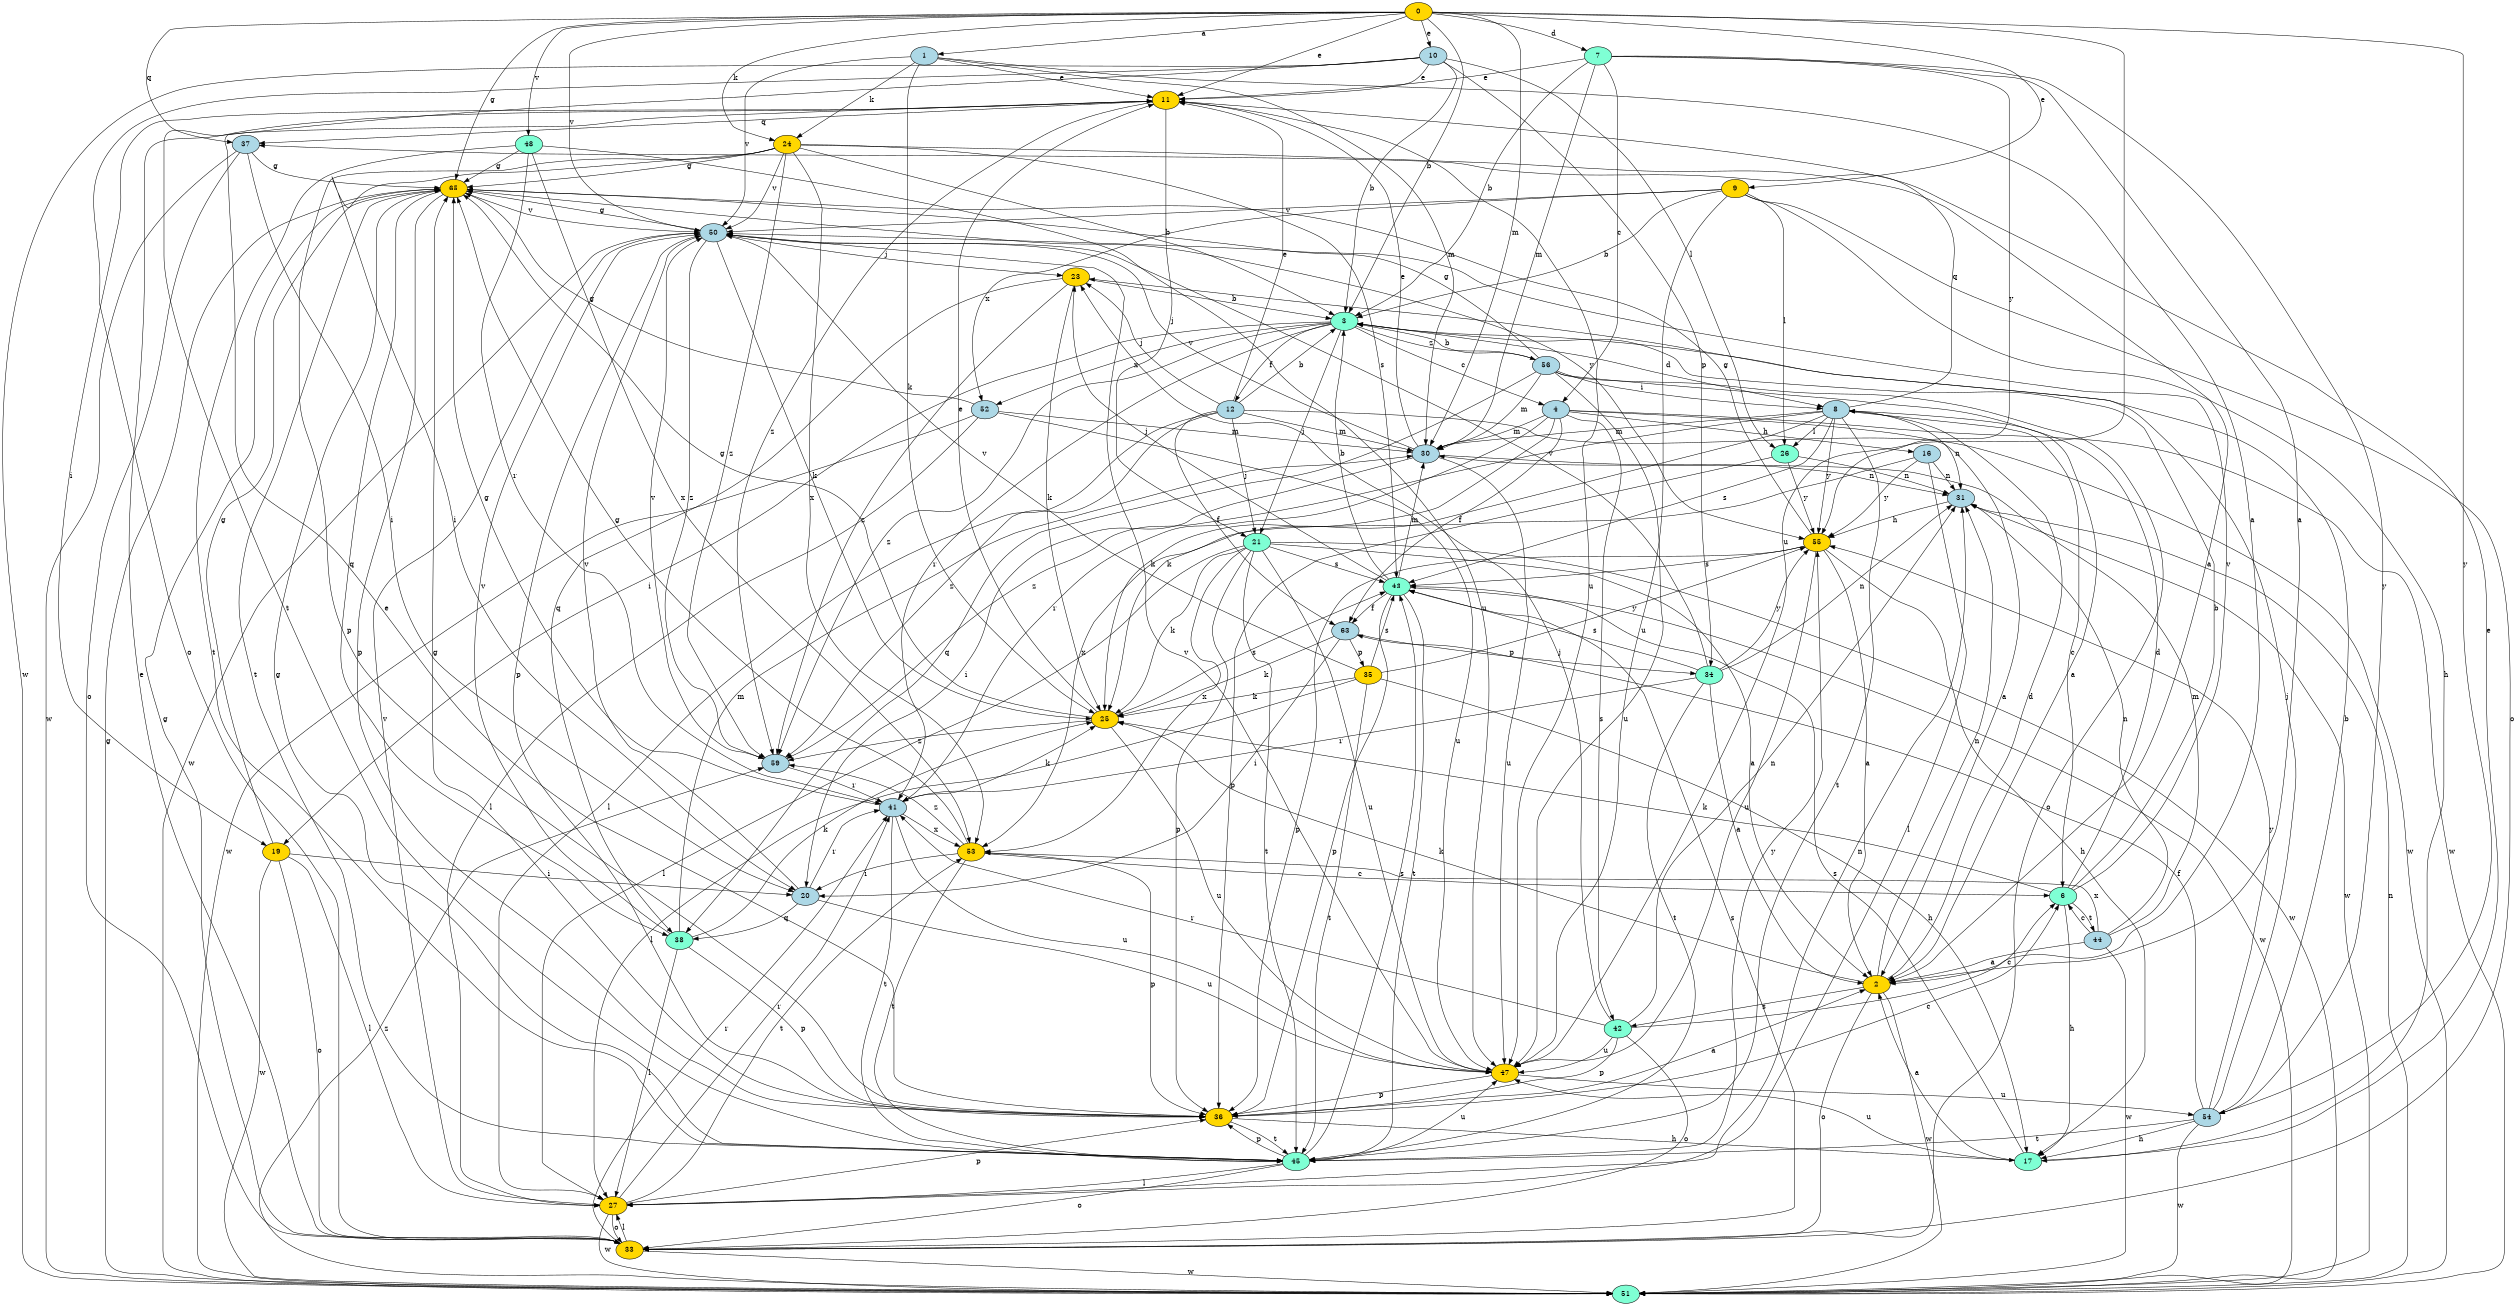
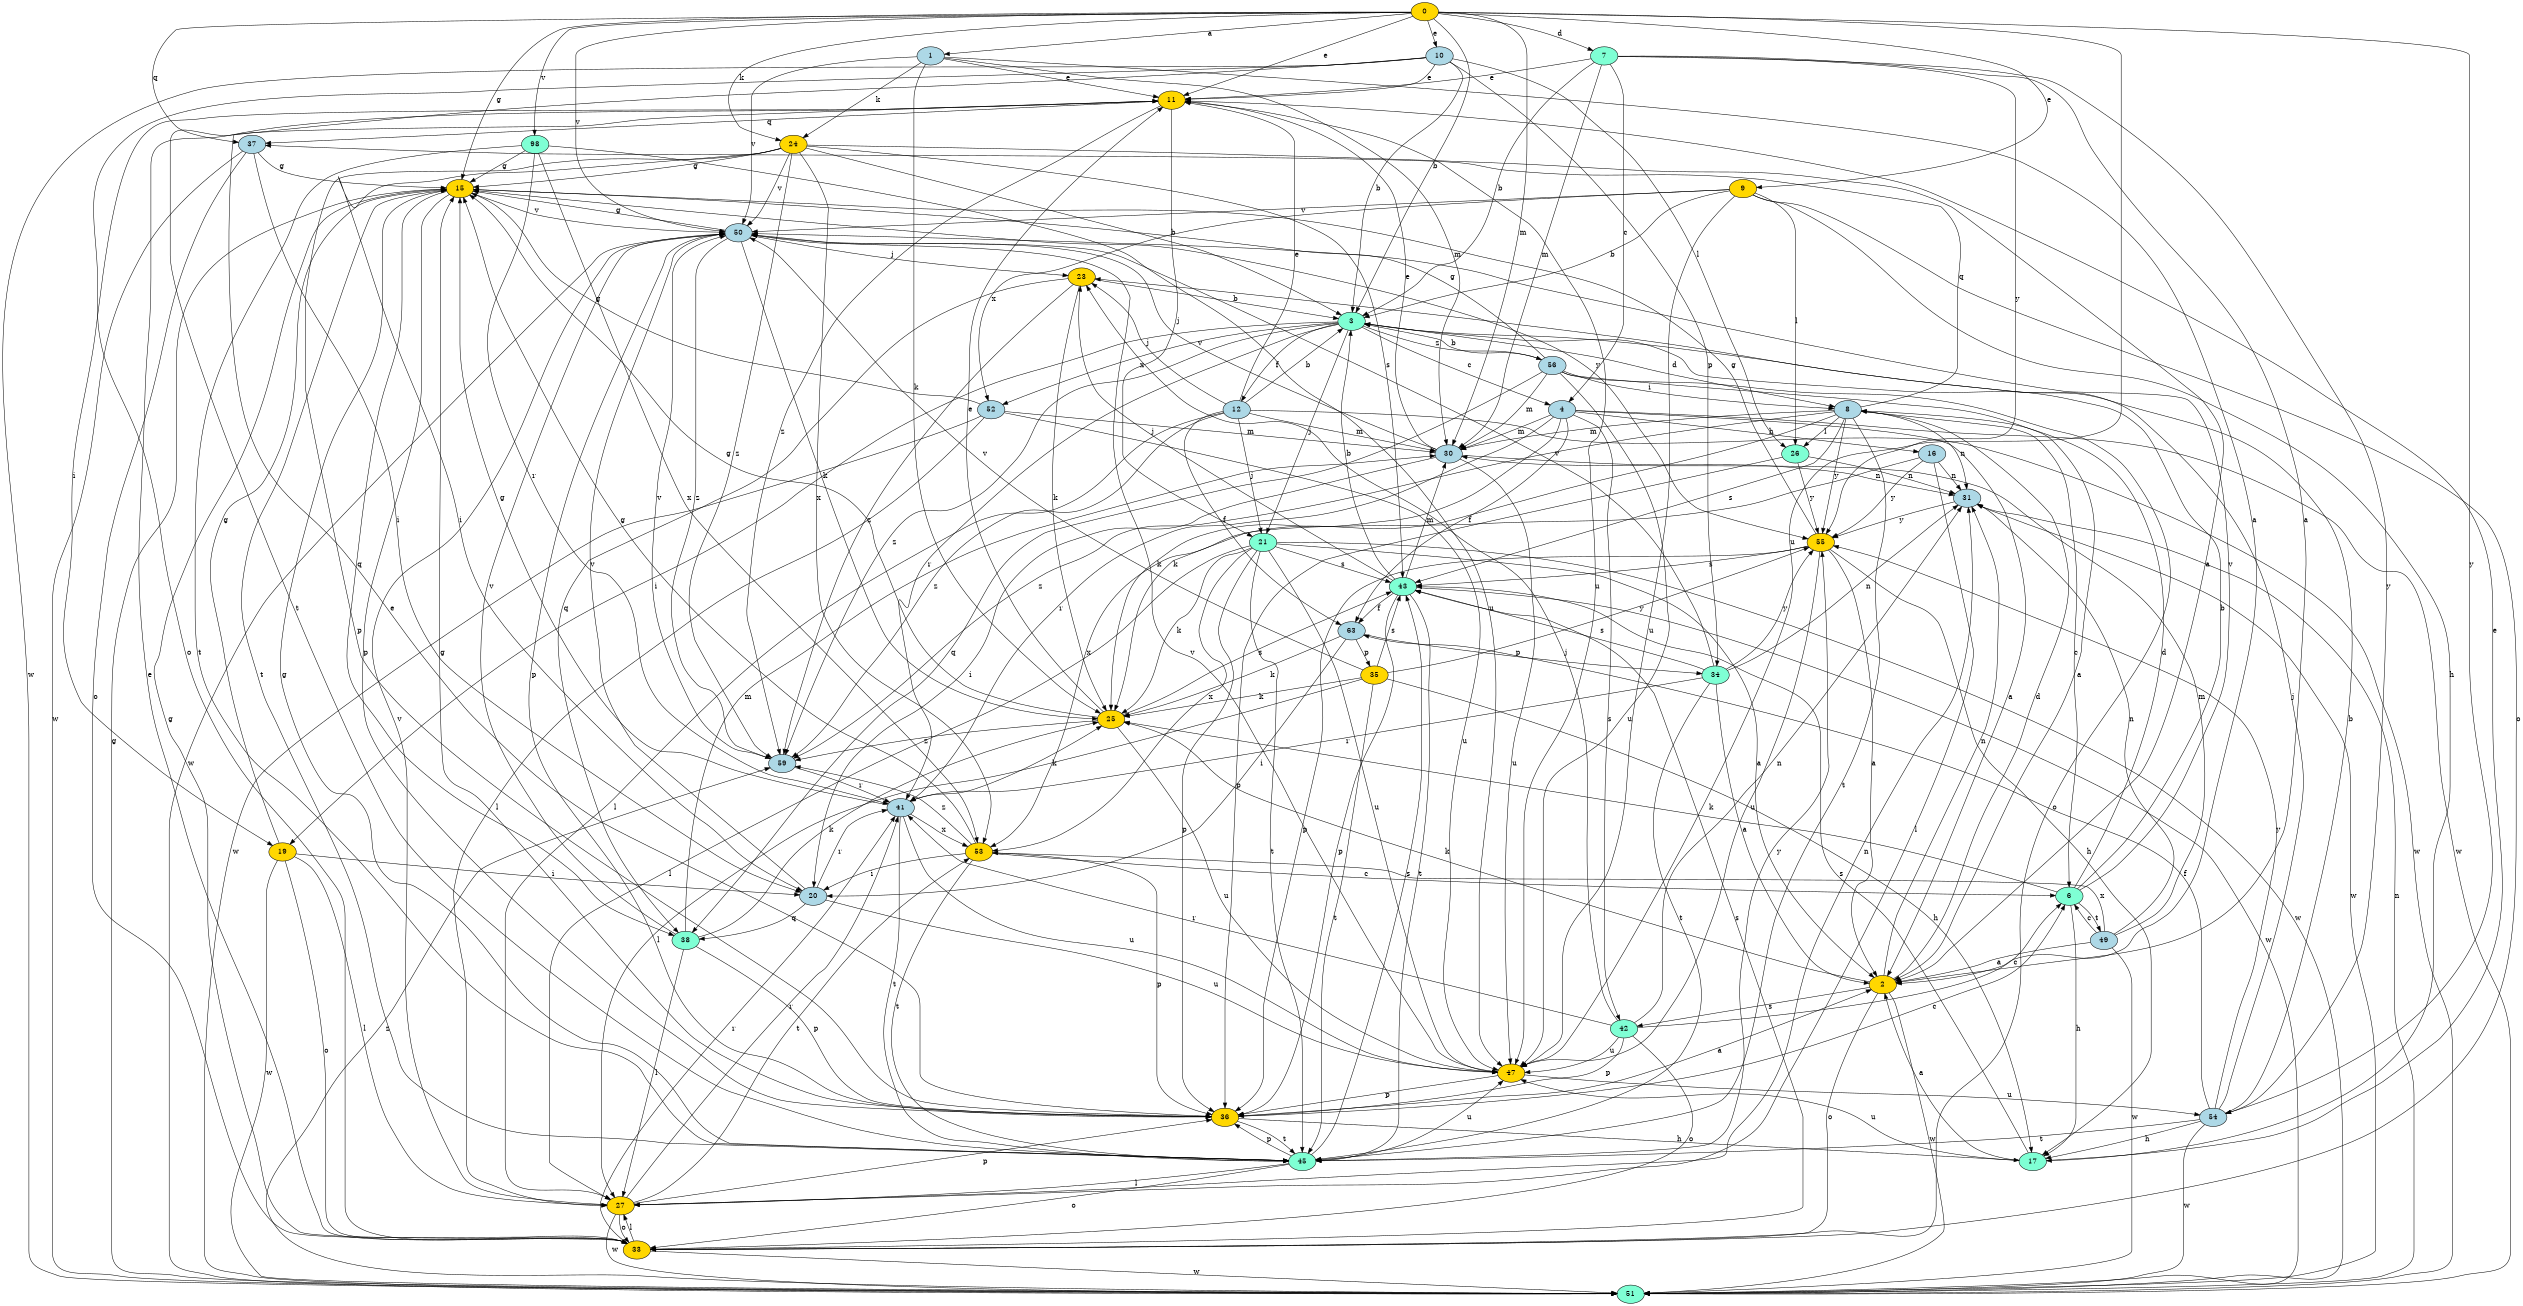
node "48": label "48" -> "98"
node "65": label "65" -> "15"
edge "31" -> "55": label "h" -> "y"
node "44": label "44" -> "49"
